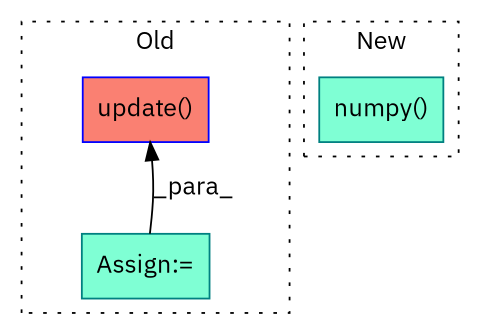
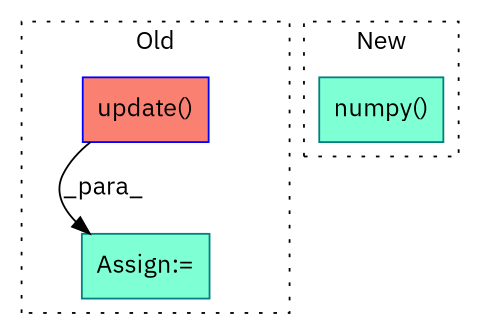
edge "Assign:=" -> "update()": reversed
